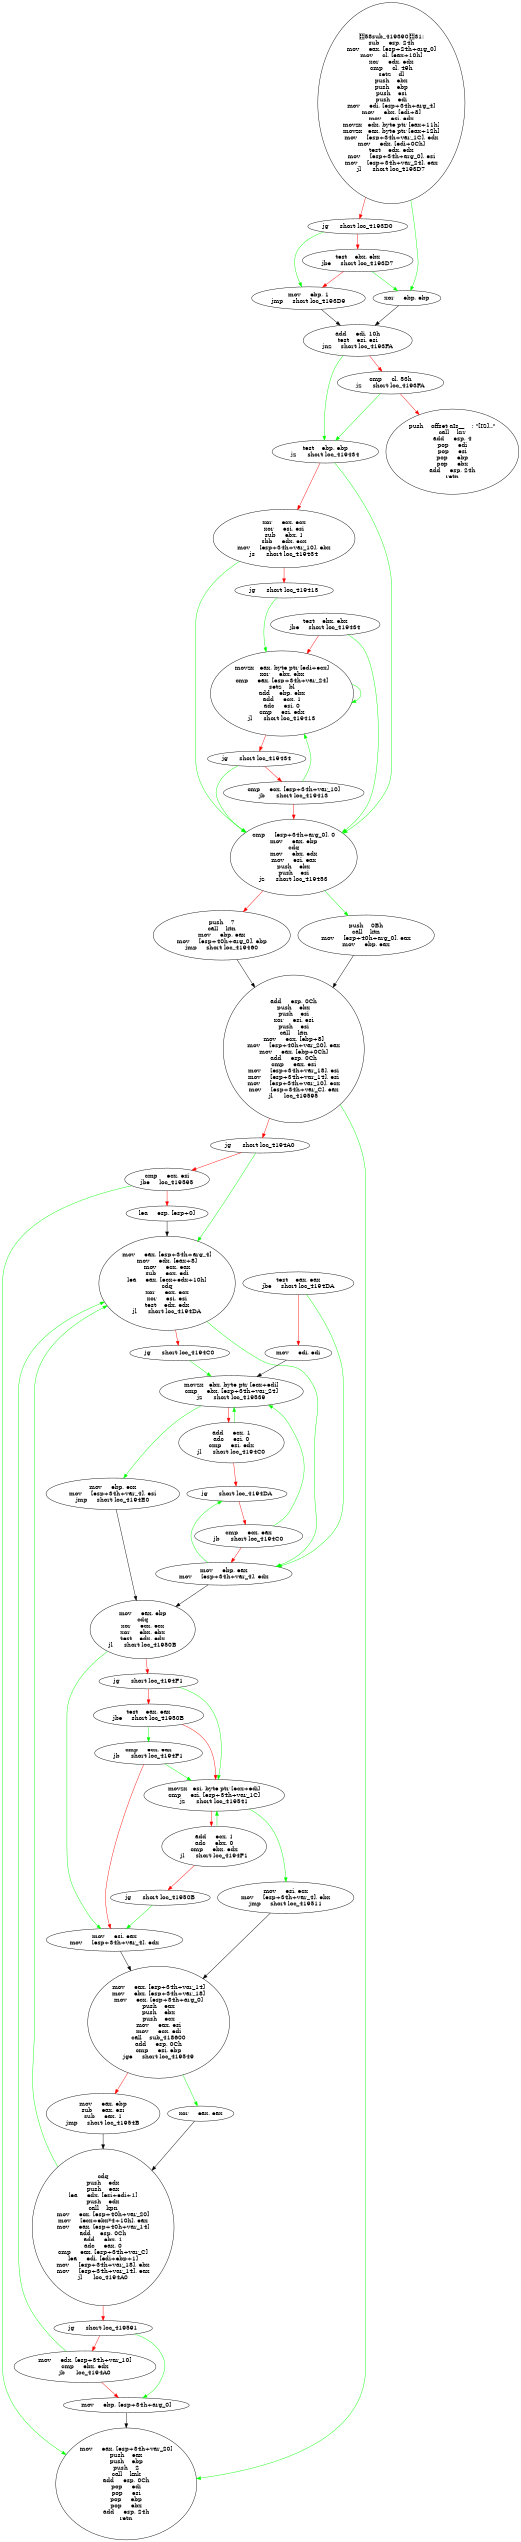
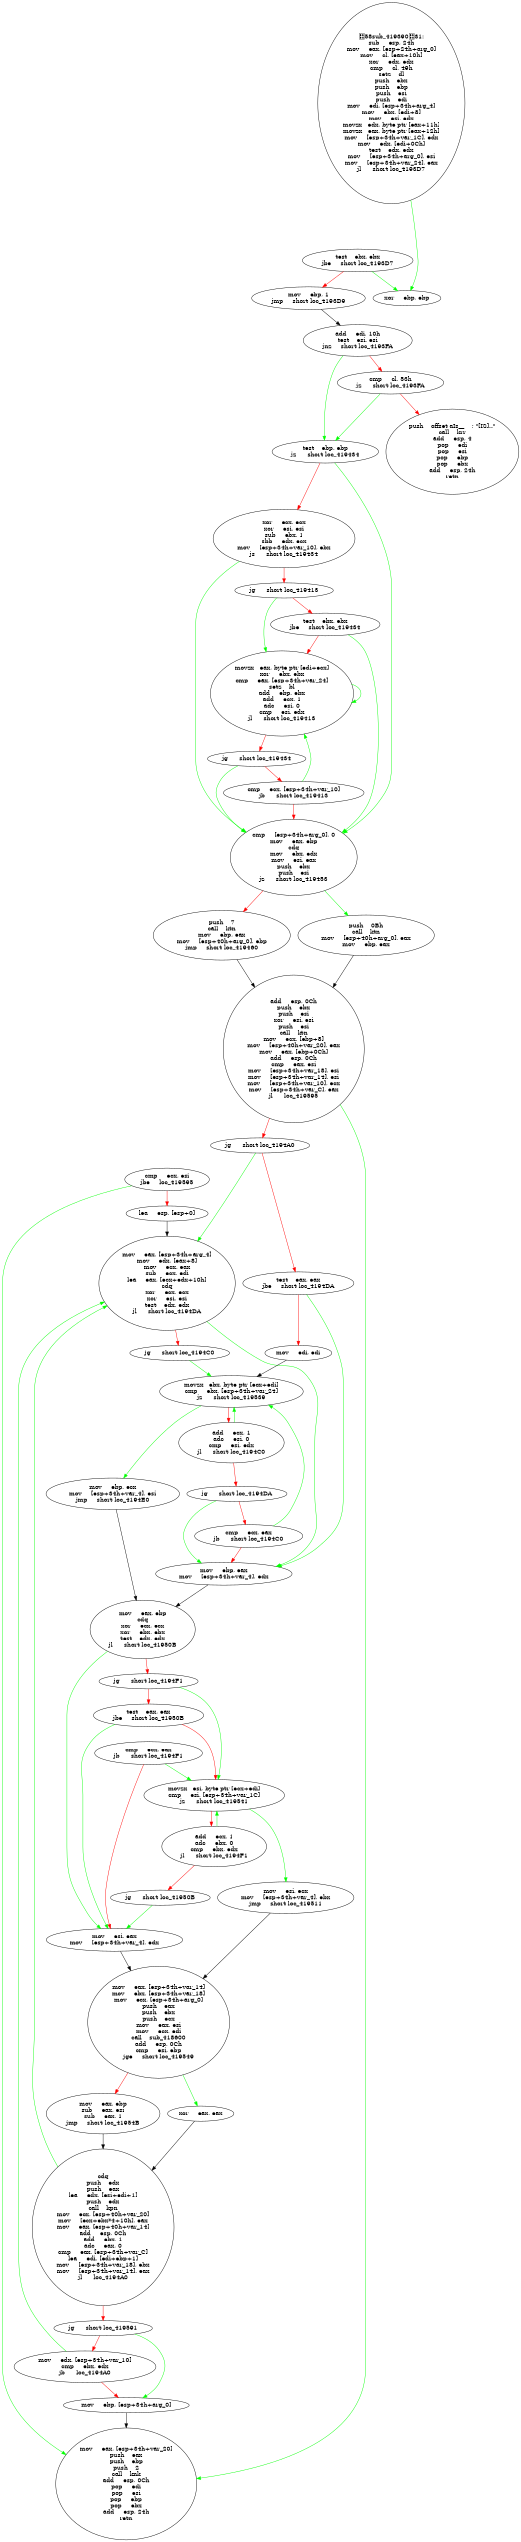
node "jg      short loc_4193D0": removed
edge "xor     ebp, ebp" -> "add     edi, 10h test    esi, esi jnz     short loc_4193FA": removed
edge "jg      short loc_419413" -> "test    ebx, ebx jbe     short loc_419434": added
edge "jg      short loc_4194A0" -> "cmp     ecx, esi jbe     loc_419595": now "jg      short loc_4194A0" -> "test    eax, eax jbe     short loc_4194DA"
edge "mov     ebp, eax mov     [esp+34h+var_4], edx" -> "jg      short loc_4194DA": reversed
edge "test    eax, eax jbe     short loc_41950B" -> "cmp     ecx, eax jb      short loc_4194F1": now "test    eax, eax jbe     short loc_41950B" -> "mov     esi, eax mov     [esp+34h+var_4], edx"
